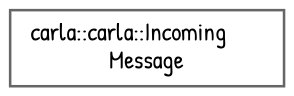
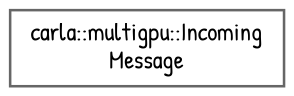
node "carla::carla::Incoming Message": label "carla::carla::Incoming Message" -> "carla::multigpu::Incoming Message"
